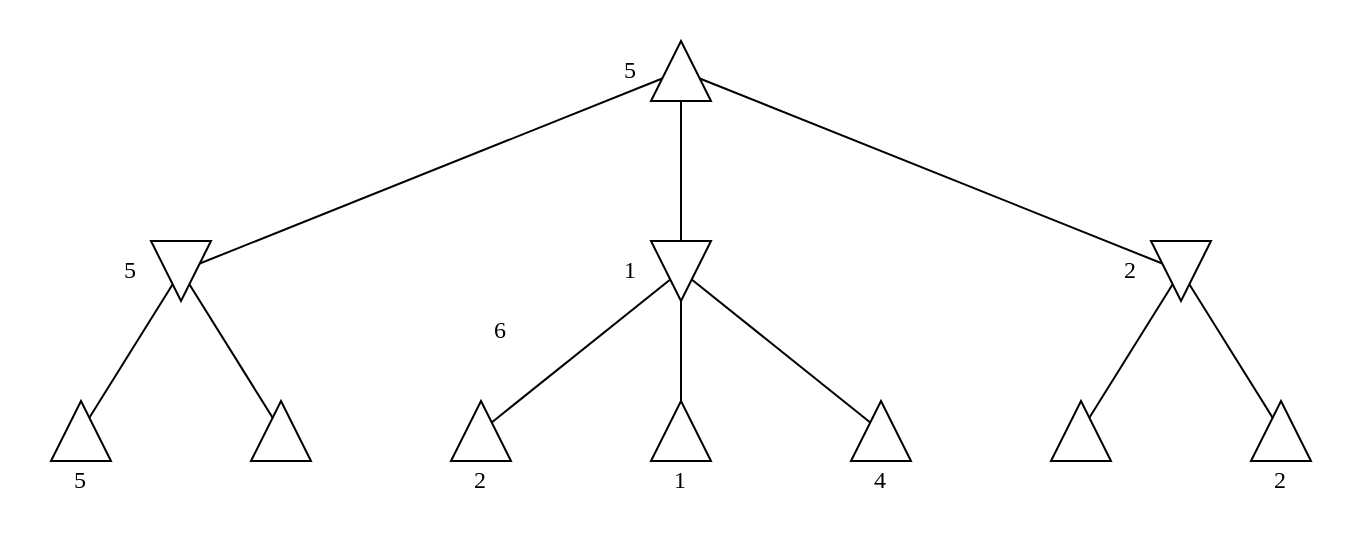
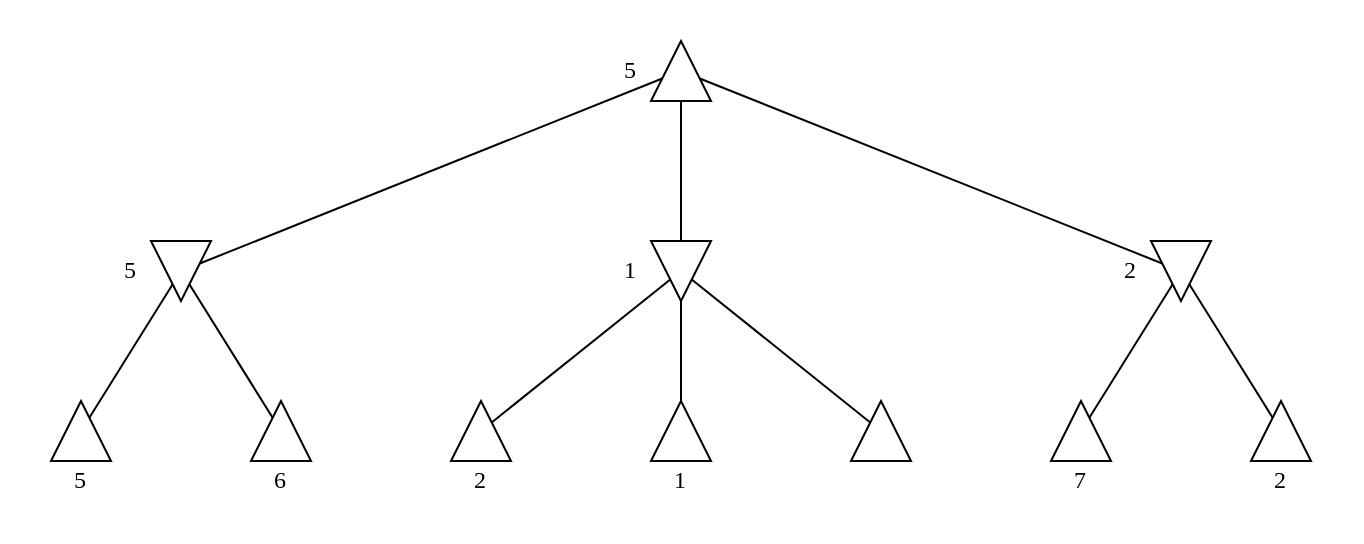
node "6": moved (501, 331) -> (281, 481)
node "4": removed
node "7": added
